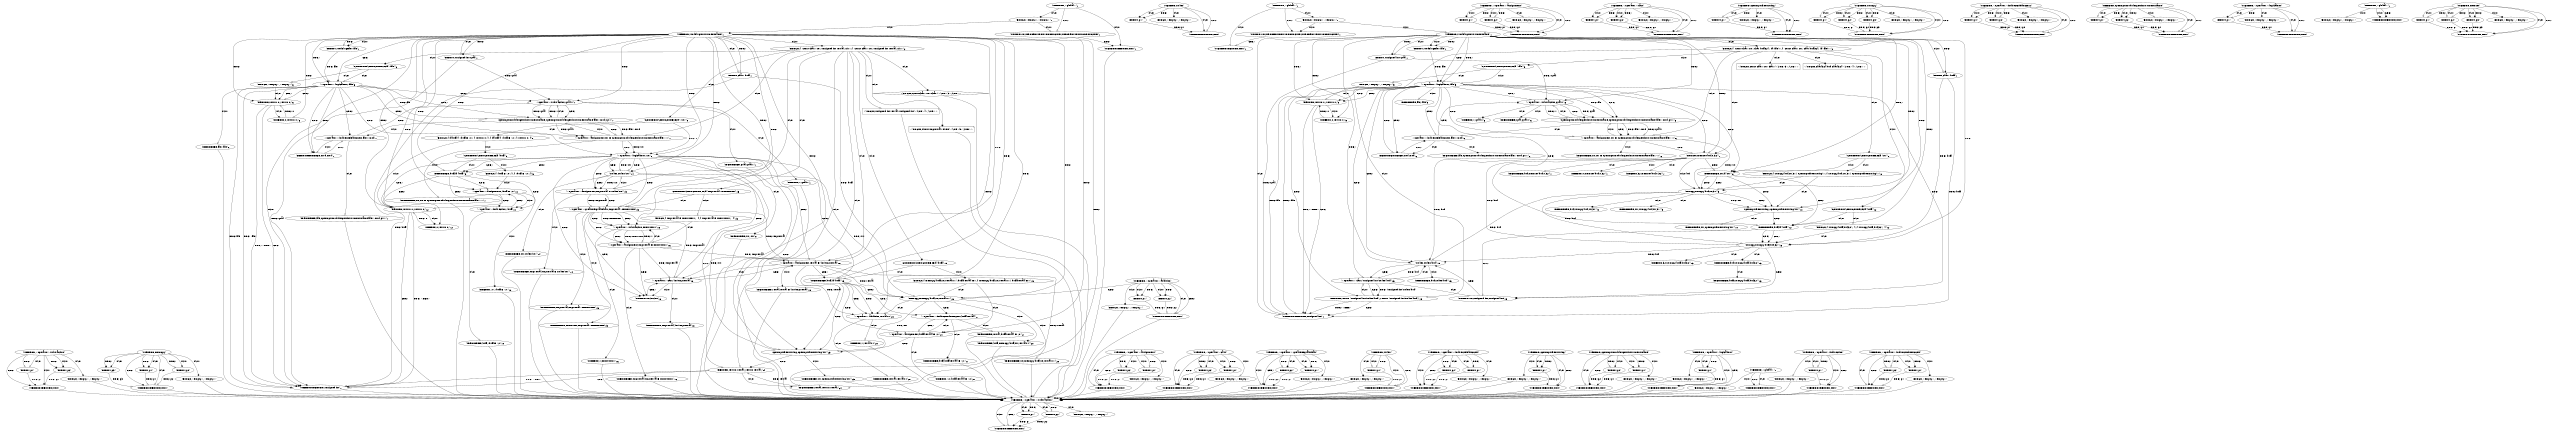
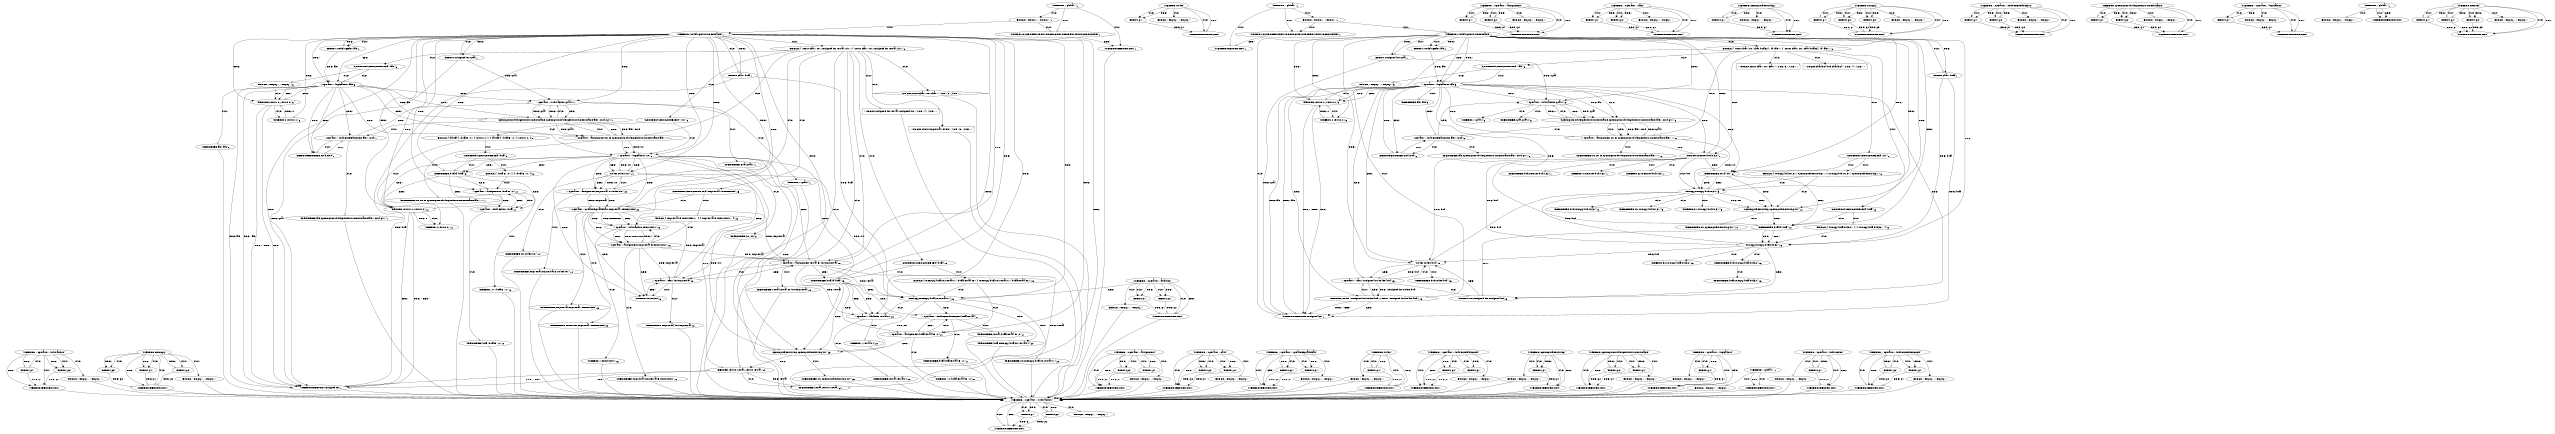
edge "(CONTROL_STRUCTURE,IF,if (!str))" -> "(<operator>.logicalNot,!str)": label "DDG: 0" -> "AST: "
node "(LITERAL,31,strncpy(buf,str,31))": added
